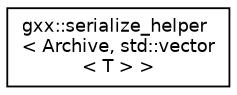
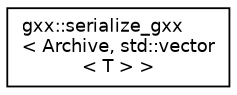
node "gxx::serialize_helper < Archive, std::vector < T > >": label "gxx::serialize_helper < Archive, std::vector < T > >" -> "gxx::serialize_gxx < Archive, std::vector < T > >"
